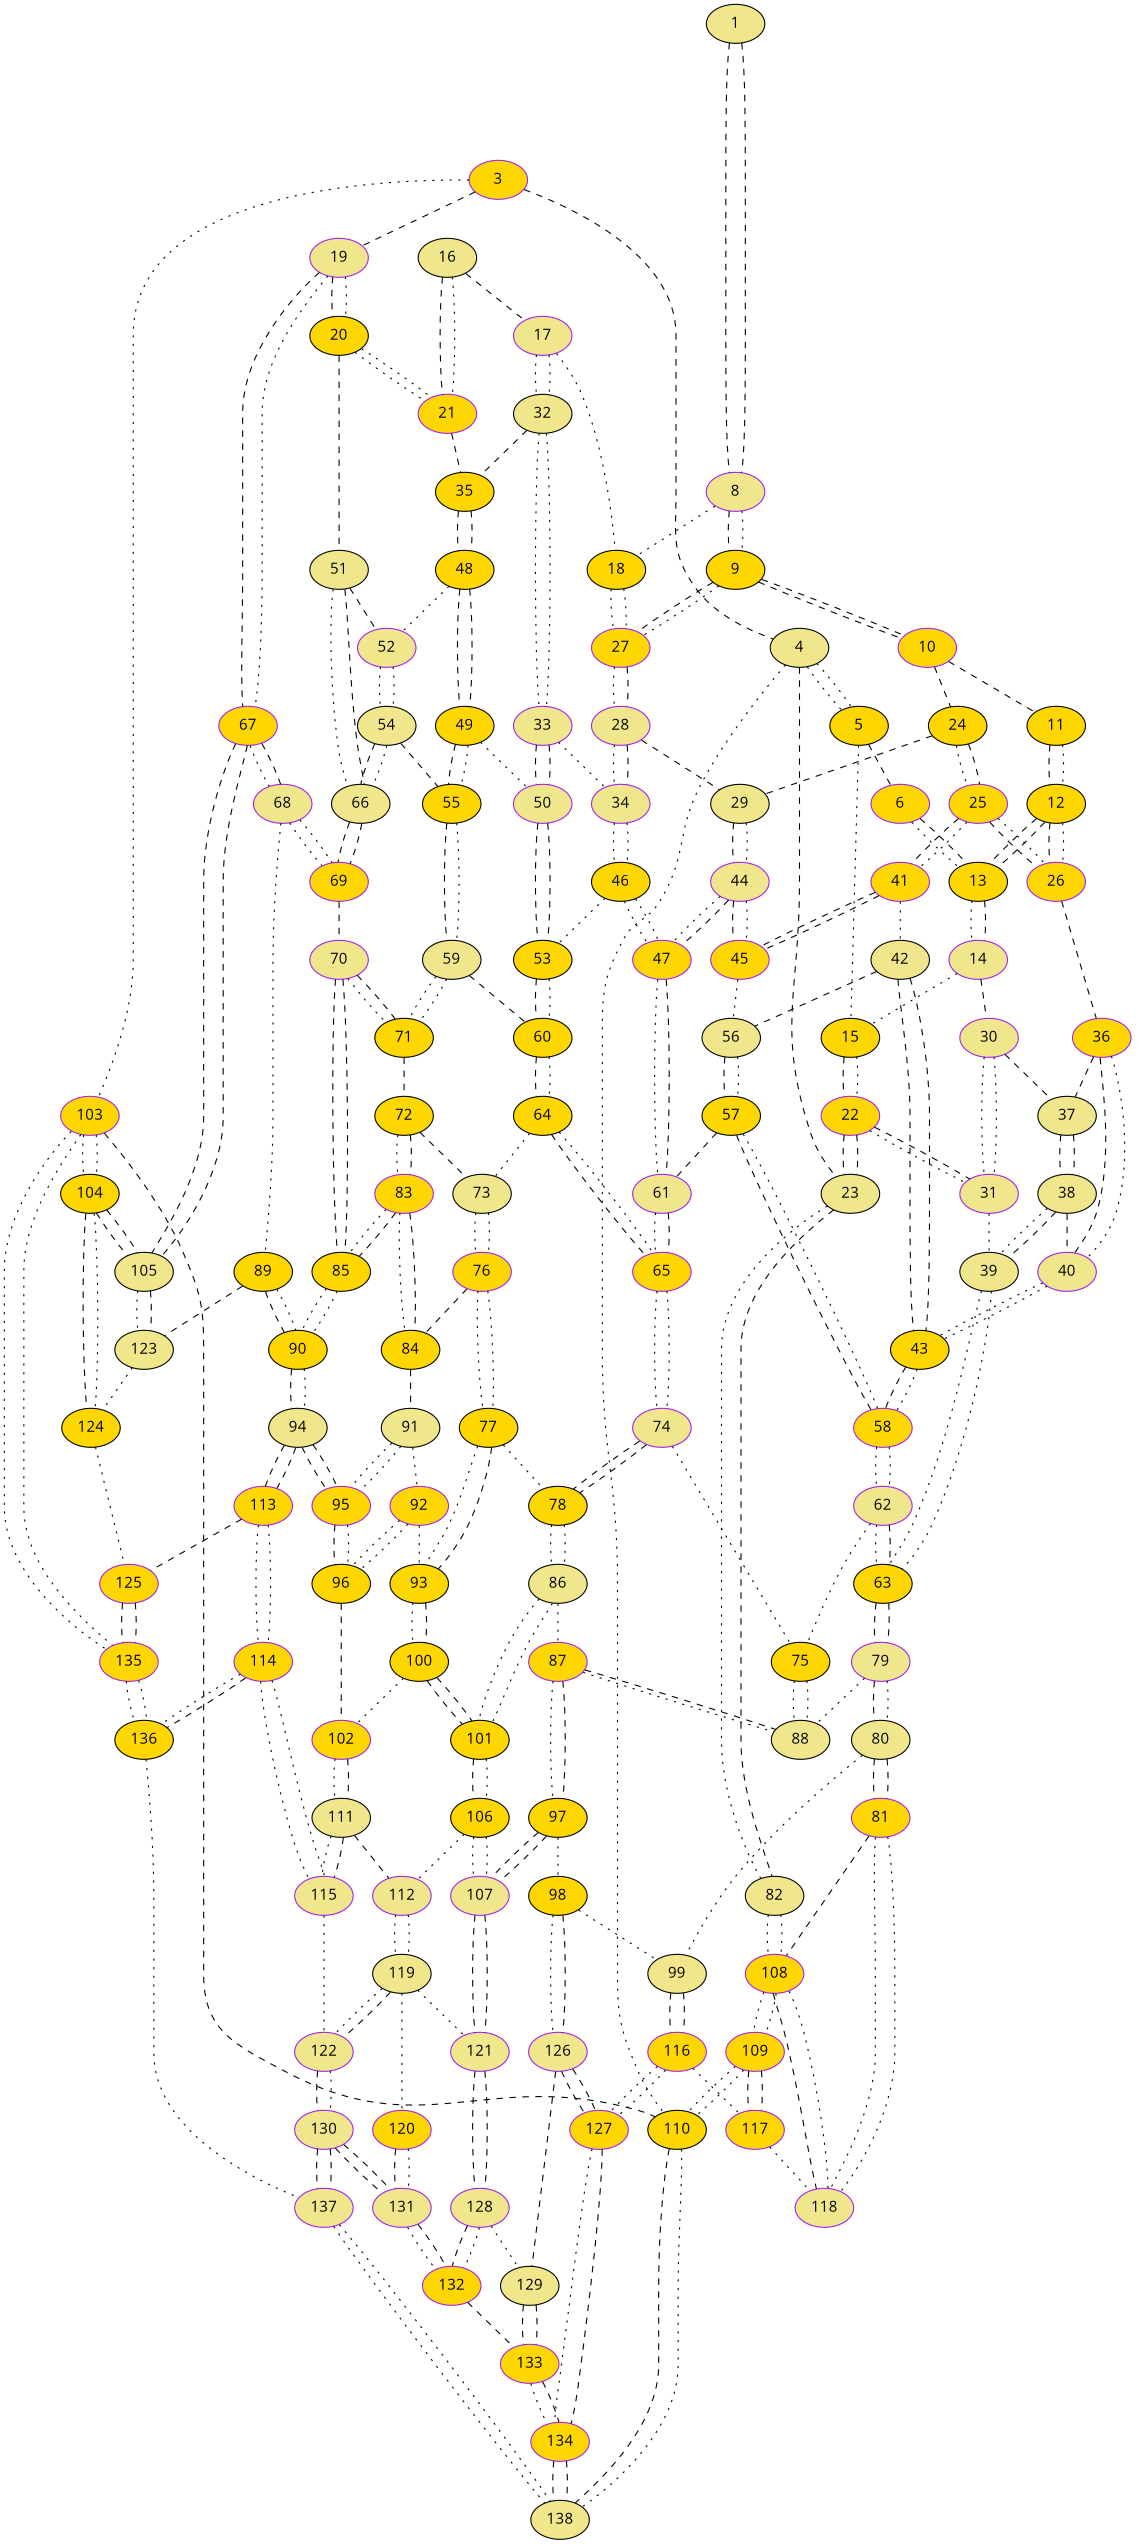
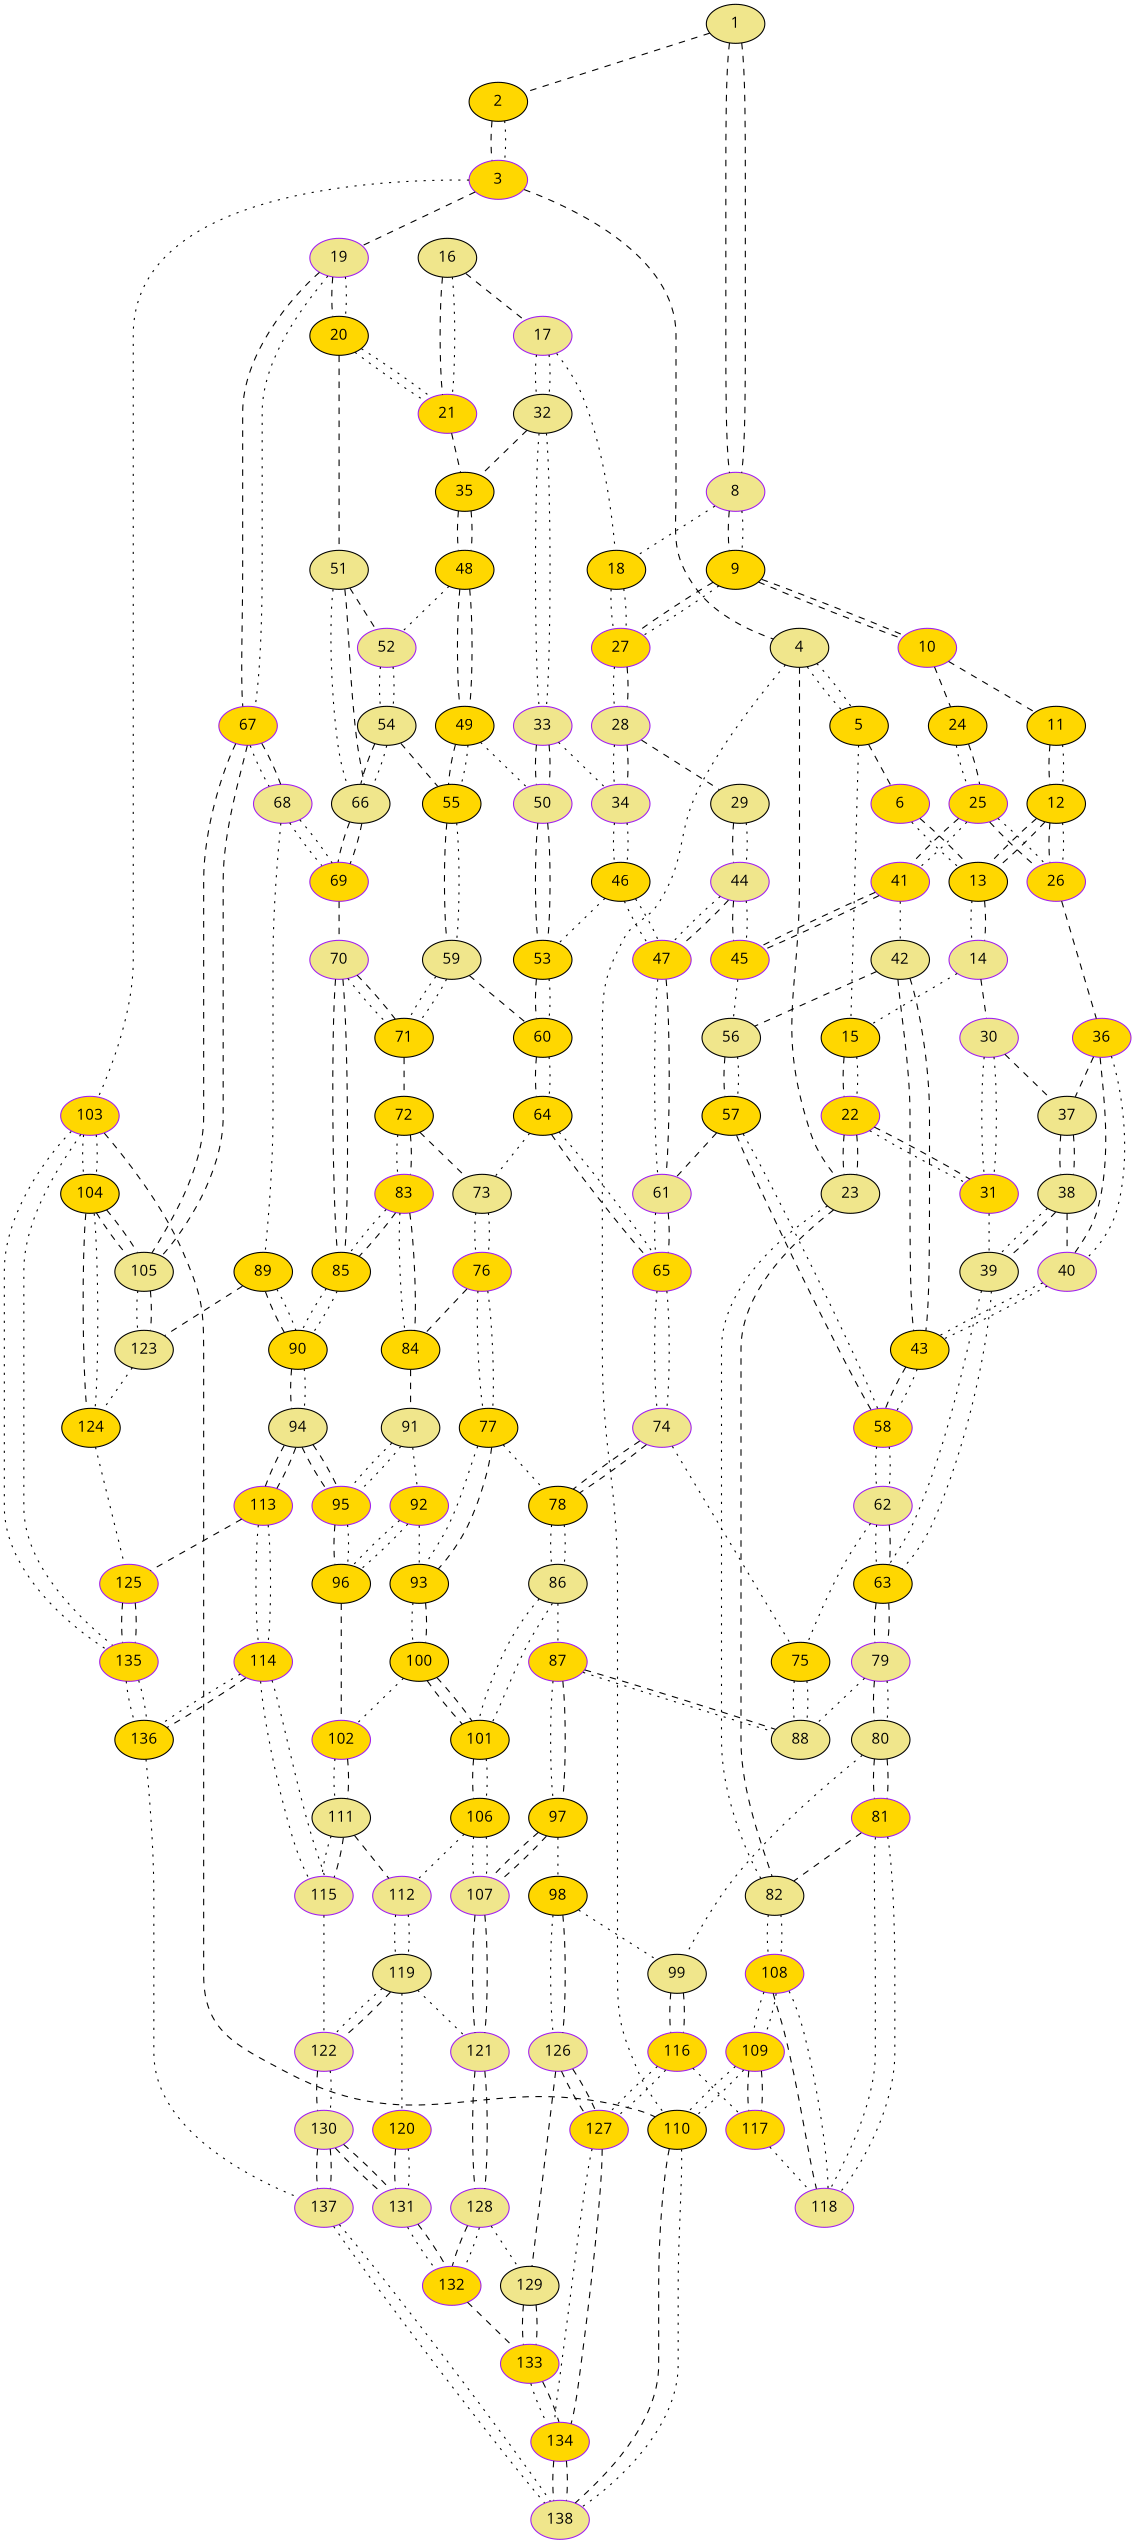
node "2": added
edge "24" -- "29": removed
node "31": fillcolor khaki -> gold
edge "81" -- "108": now "81" -- "82"
node "138": color black -> purple
